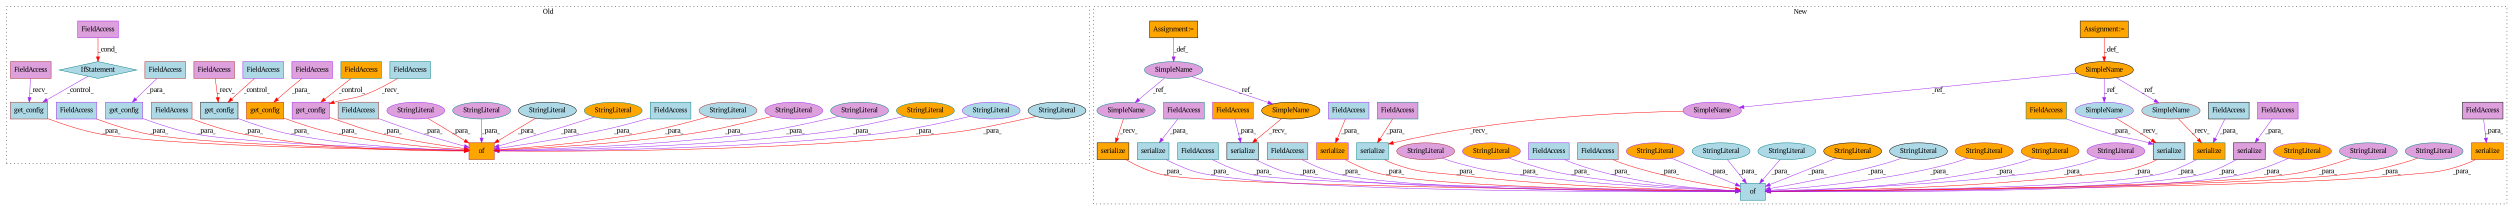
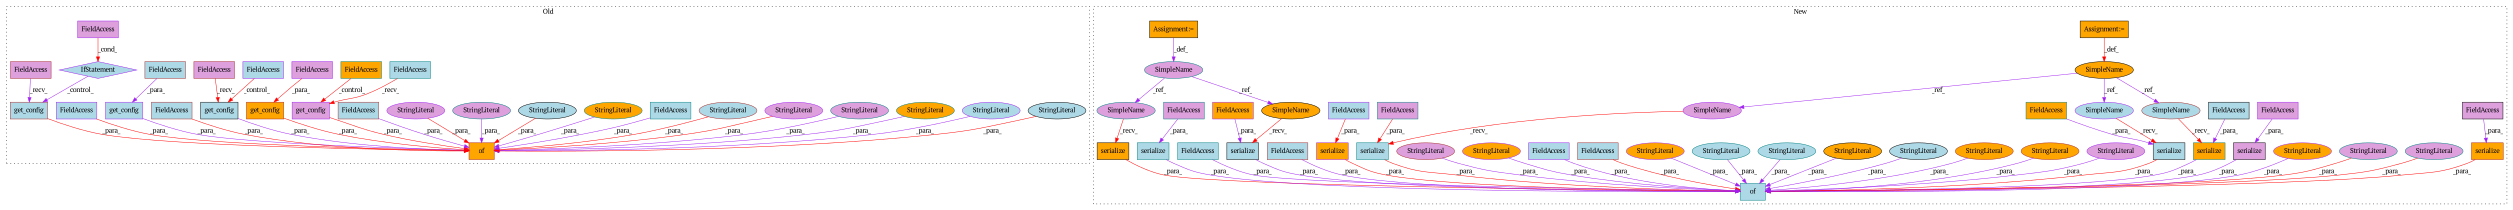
node "IfStatement": color teal -> purple
